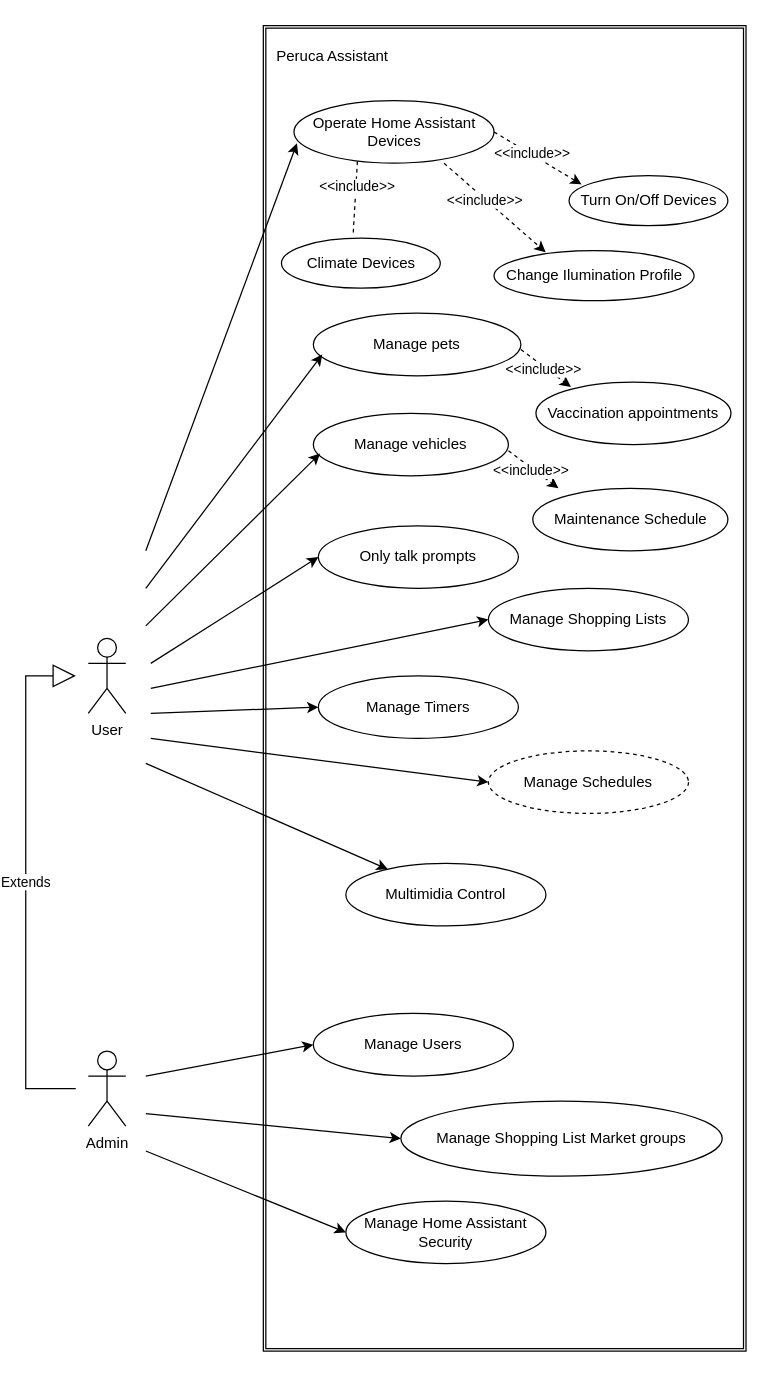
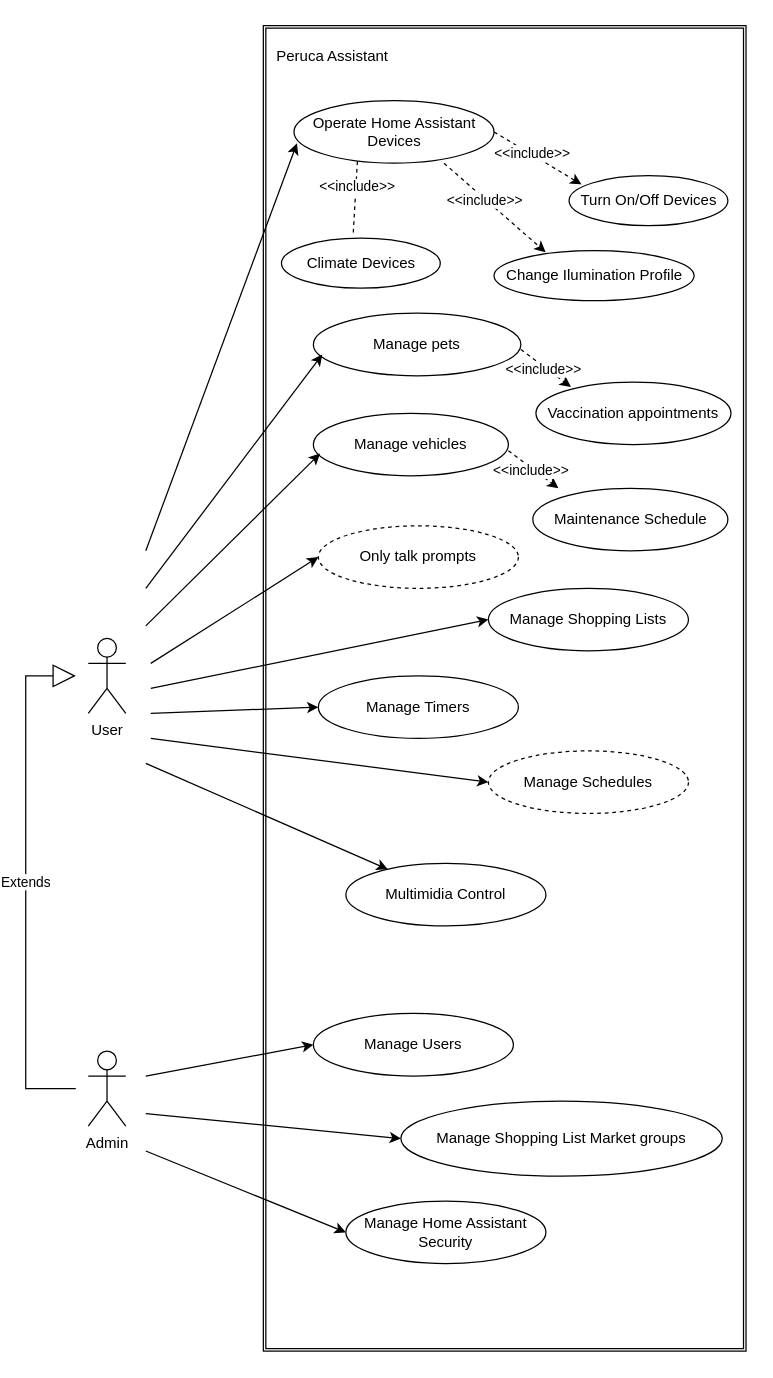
node "Only talk prompts": style solid -> dashed
